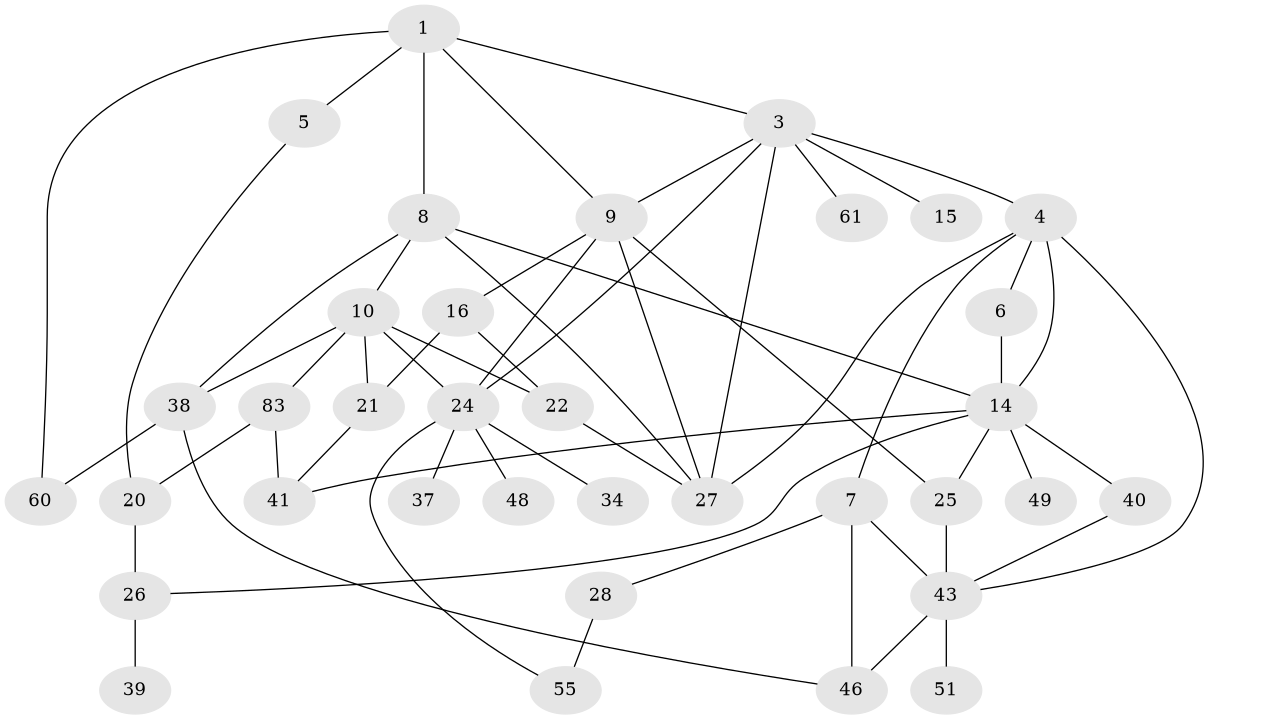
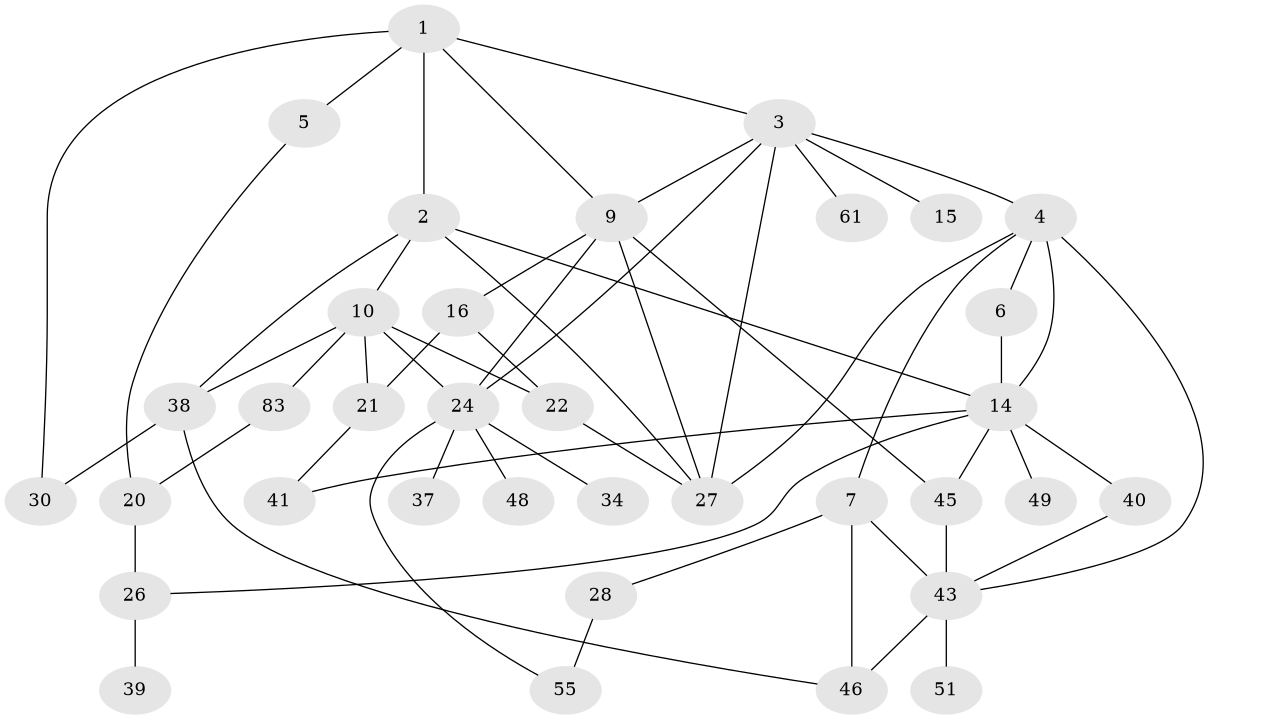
node "8": label "8" -> "2"
edge "83" -- "41": removed
node "60": label "60" -> "30"
node "25": label "25" -> "45"
